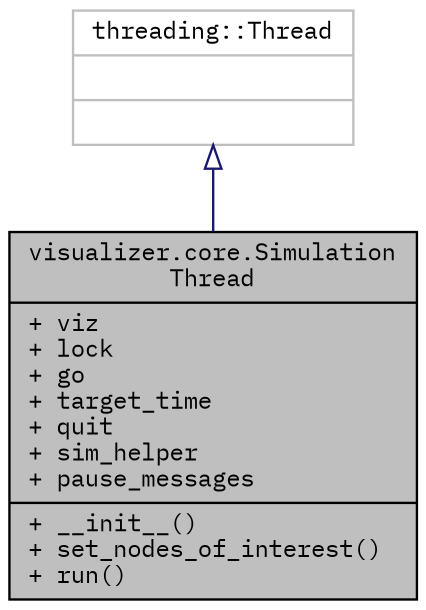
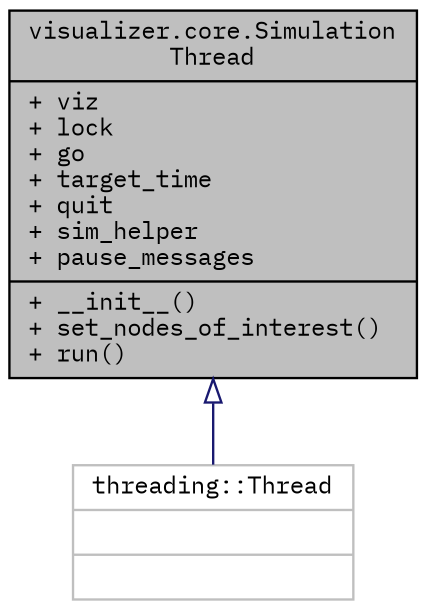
edge "visualizer.core.Simulation" -> "threading::Thread": reversed
